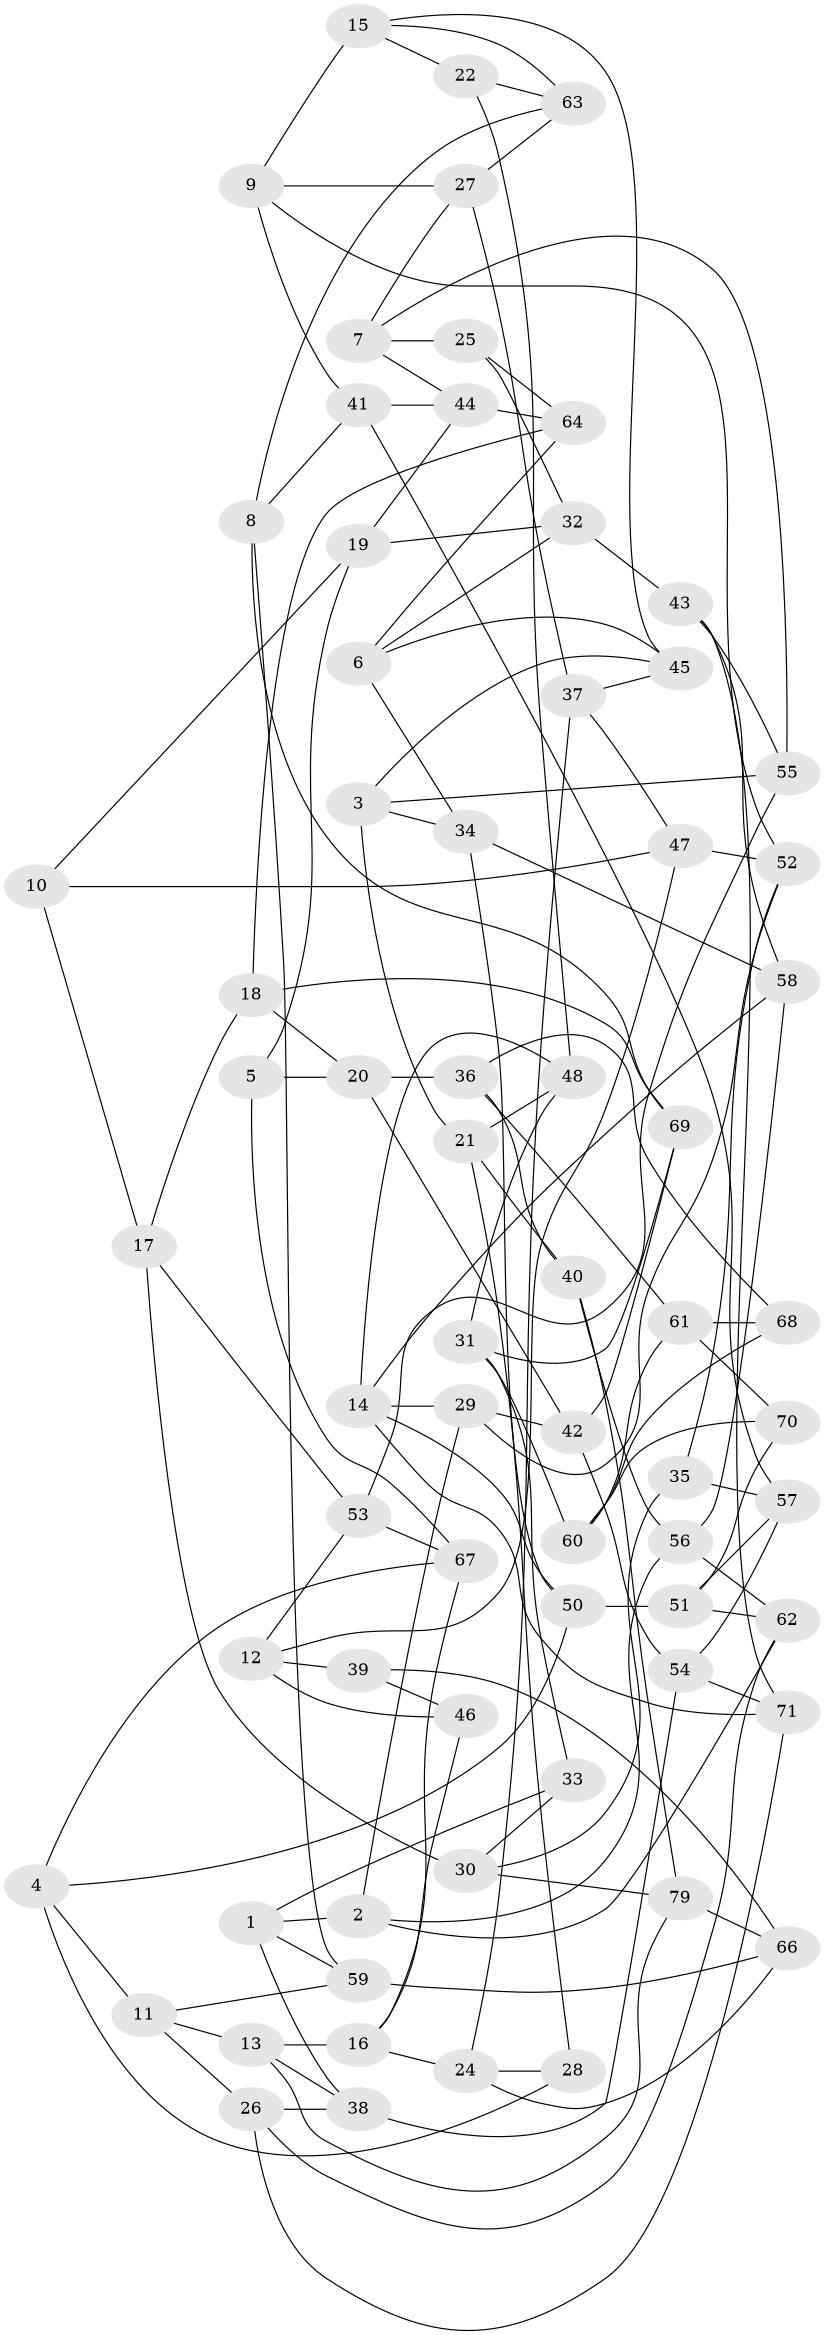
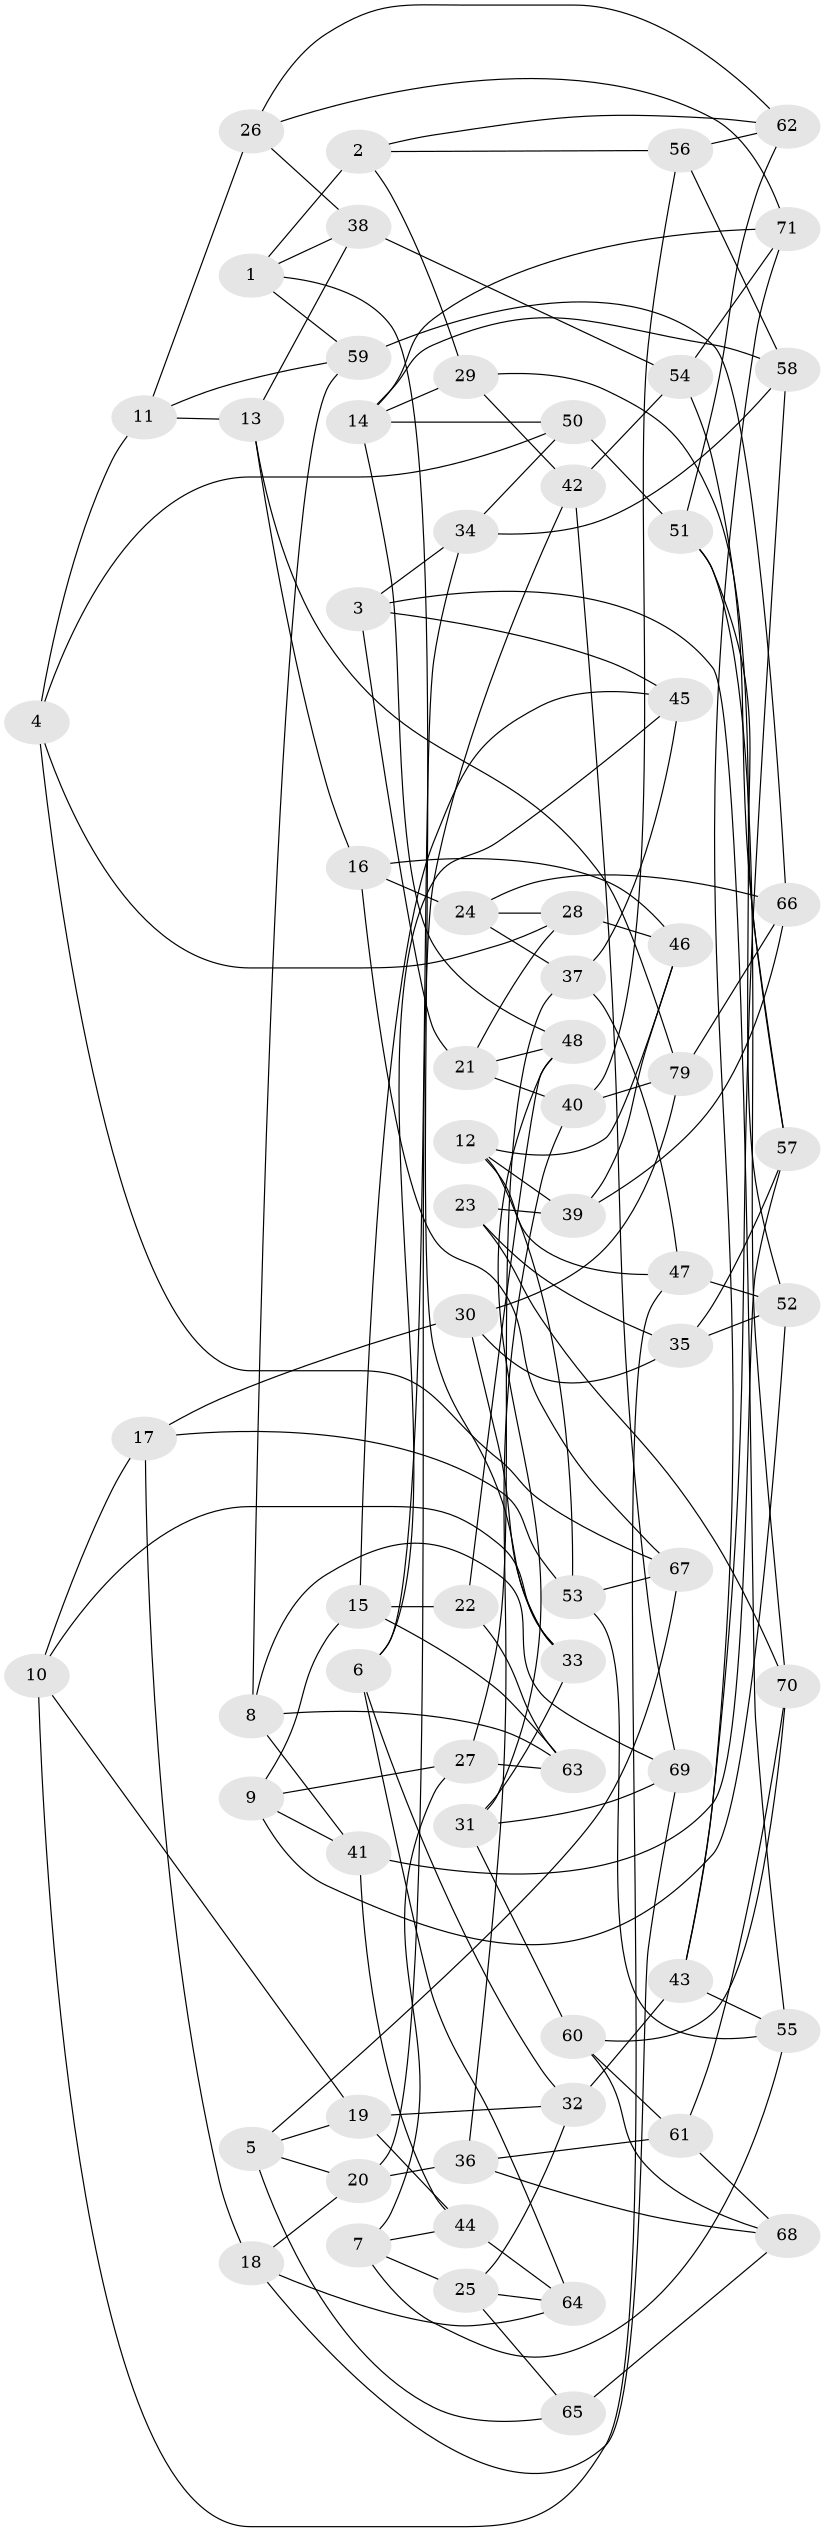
edge "28" -- "46": added
node "23": added
edge "33" -- "10": added
node "65": added
